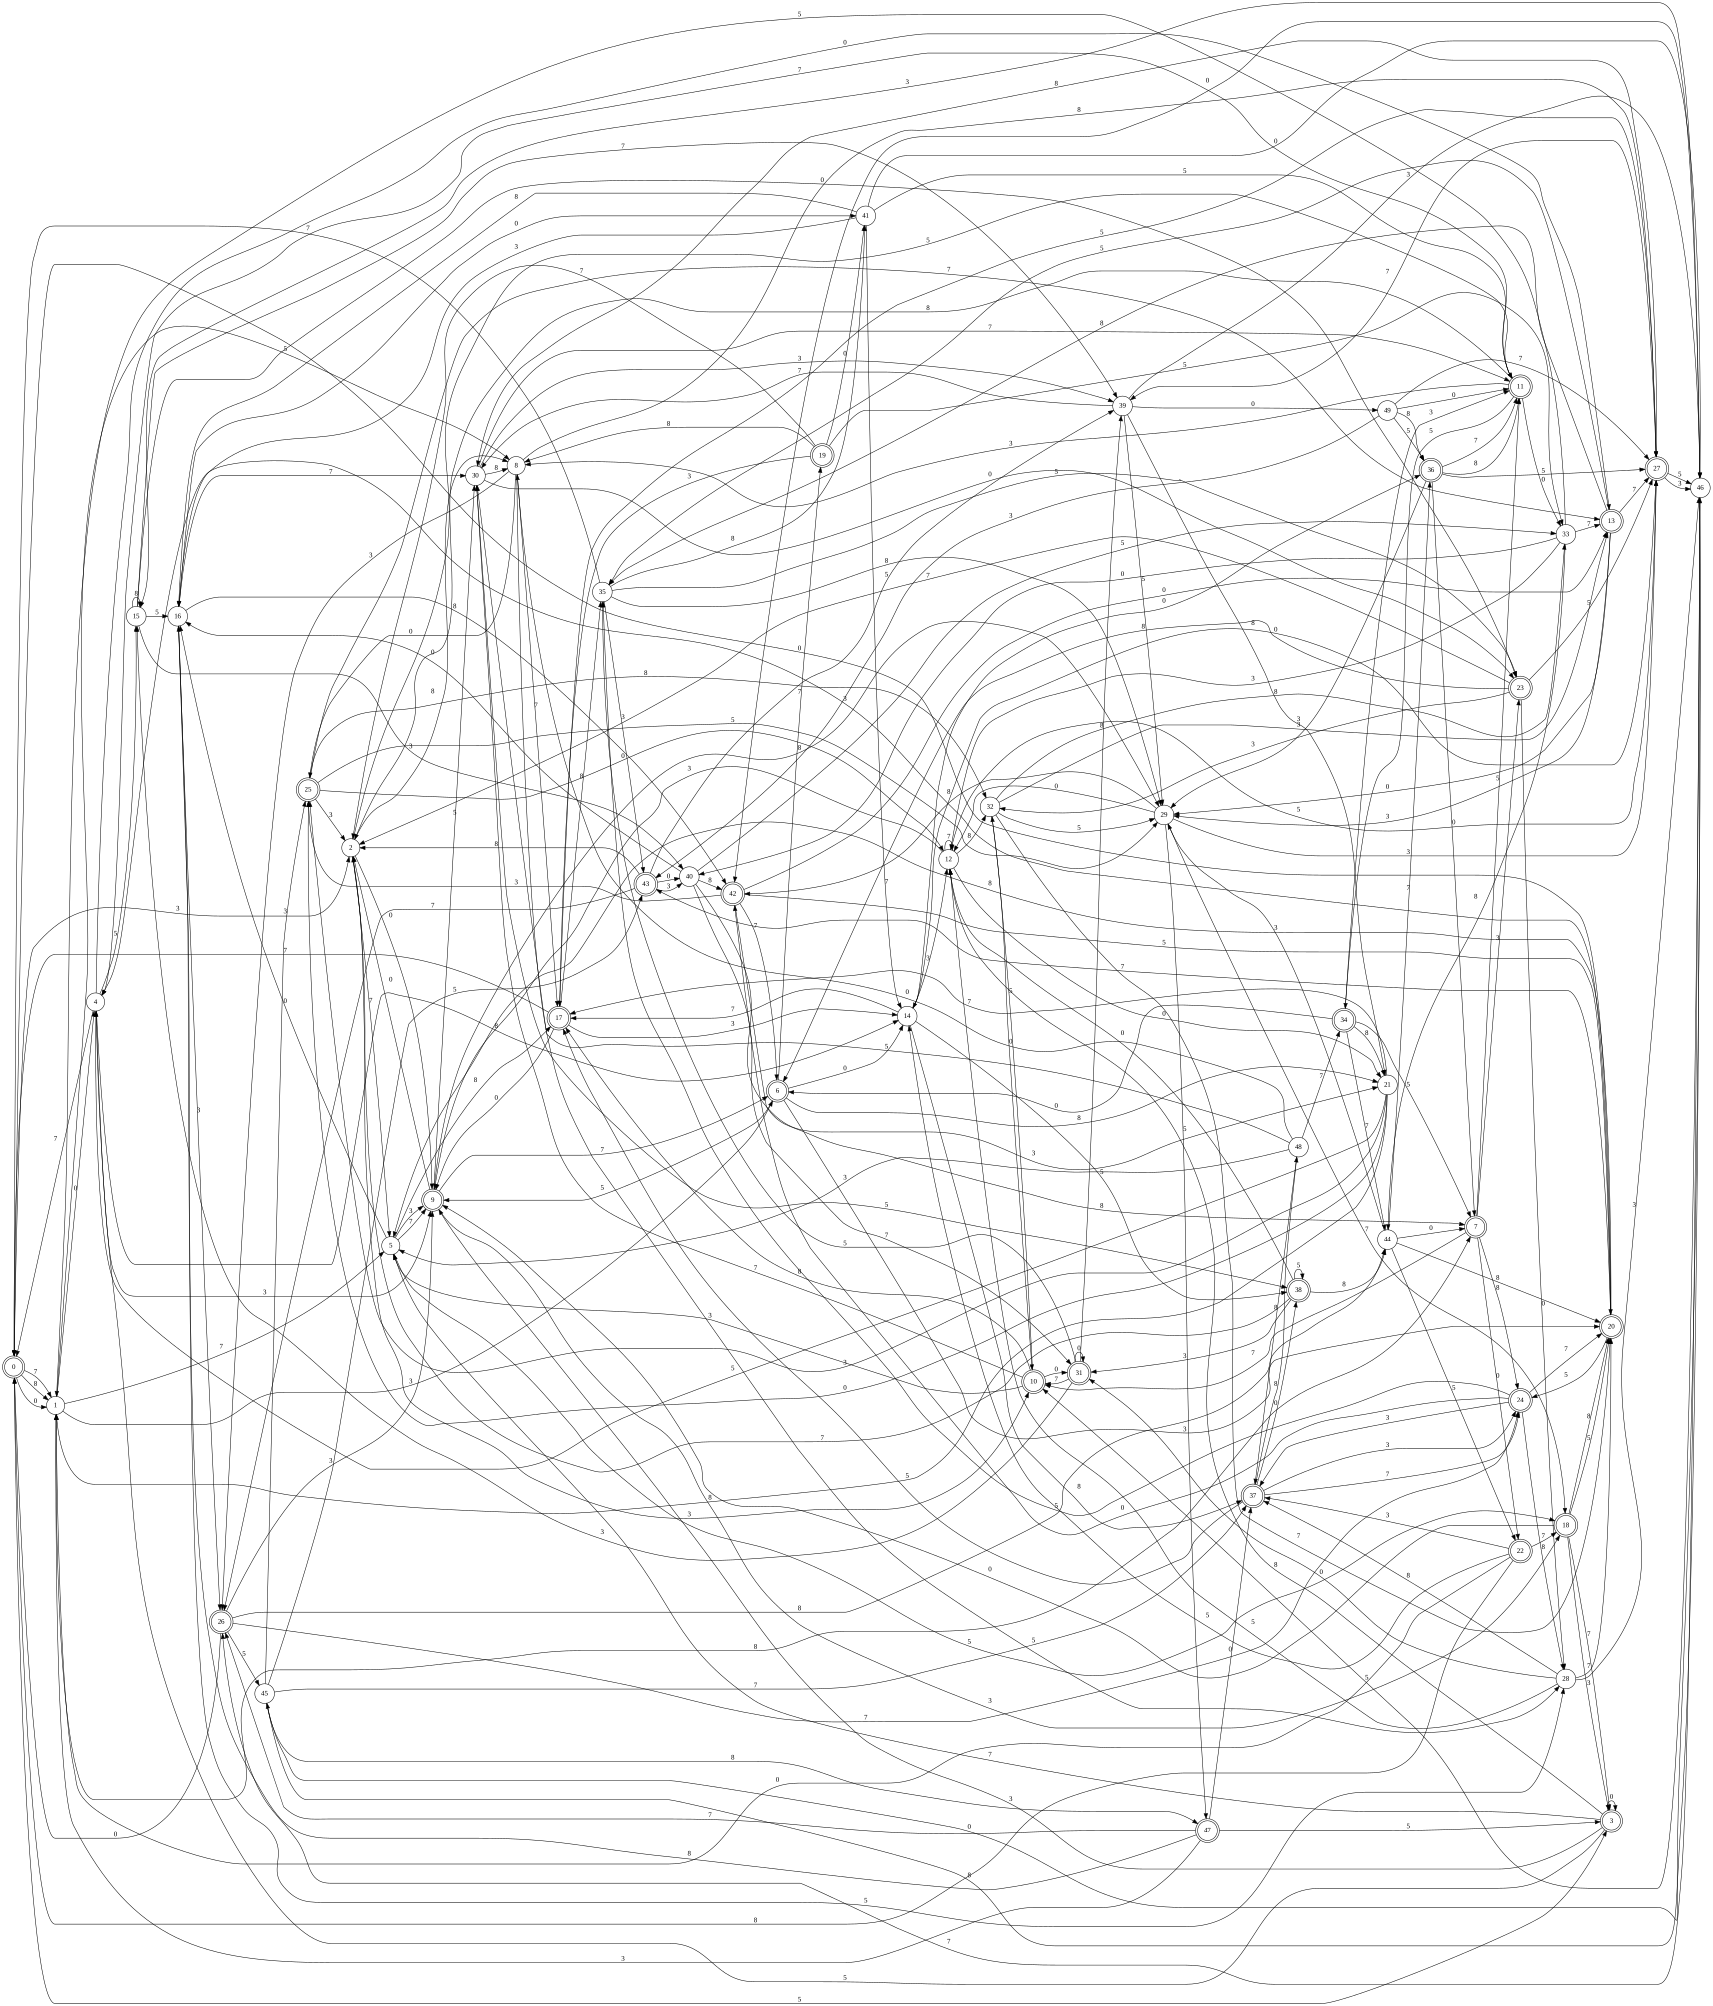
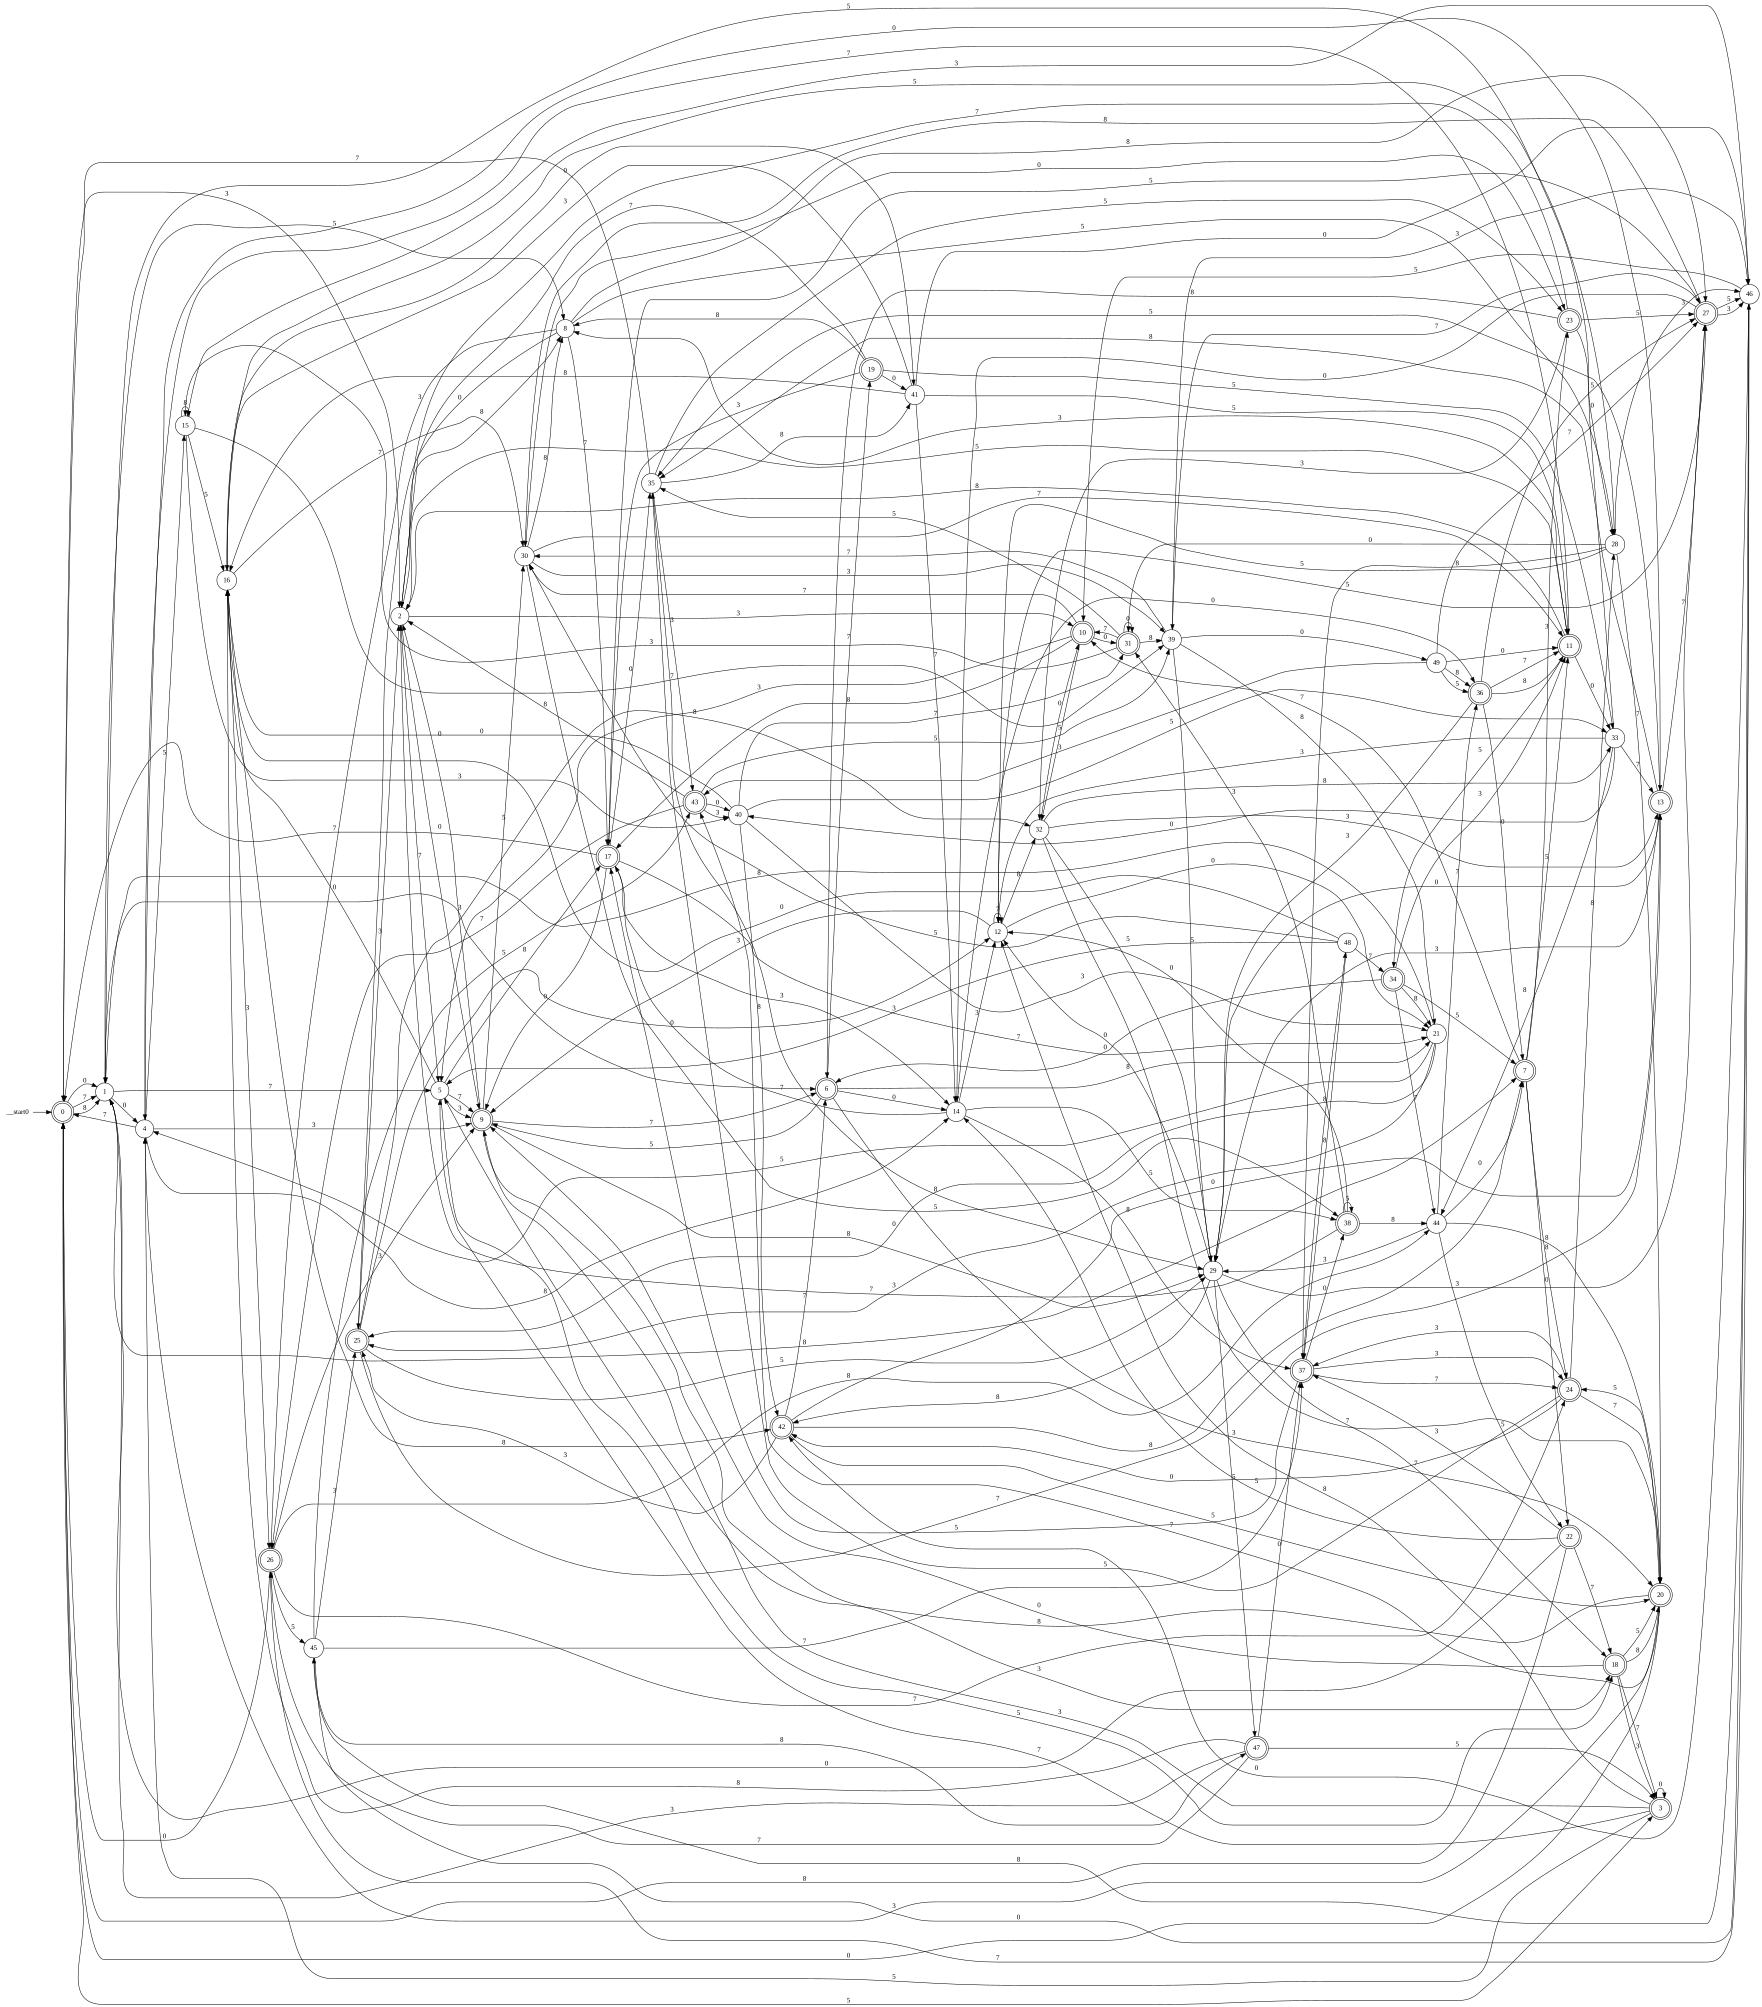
edge "15" -> "23": removed, label "0"
edge "17" -> "35": label "8" -> "0"
edge "48" -> "8": now "48" -> "16"
edge "21" -> "17": reversed
node "__start0": added
